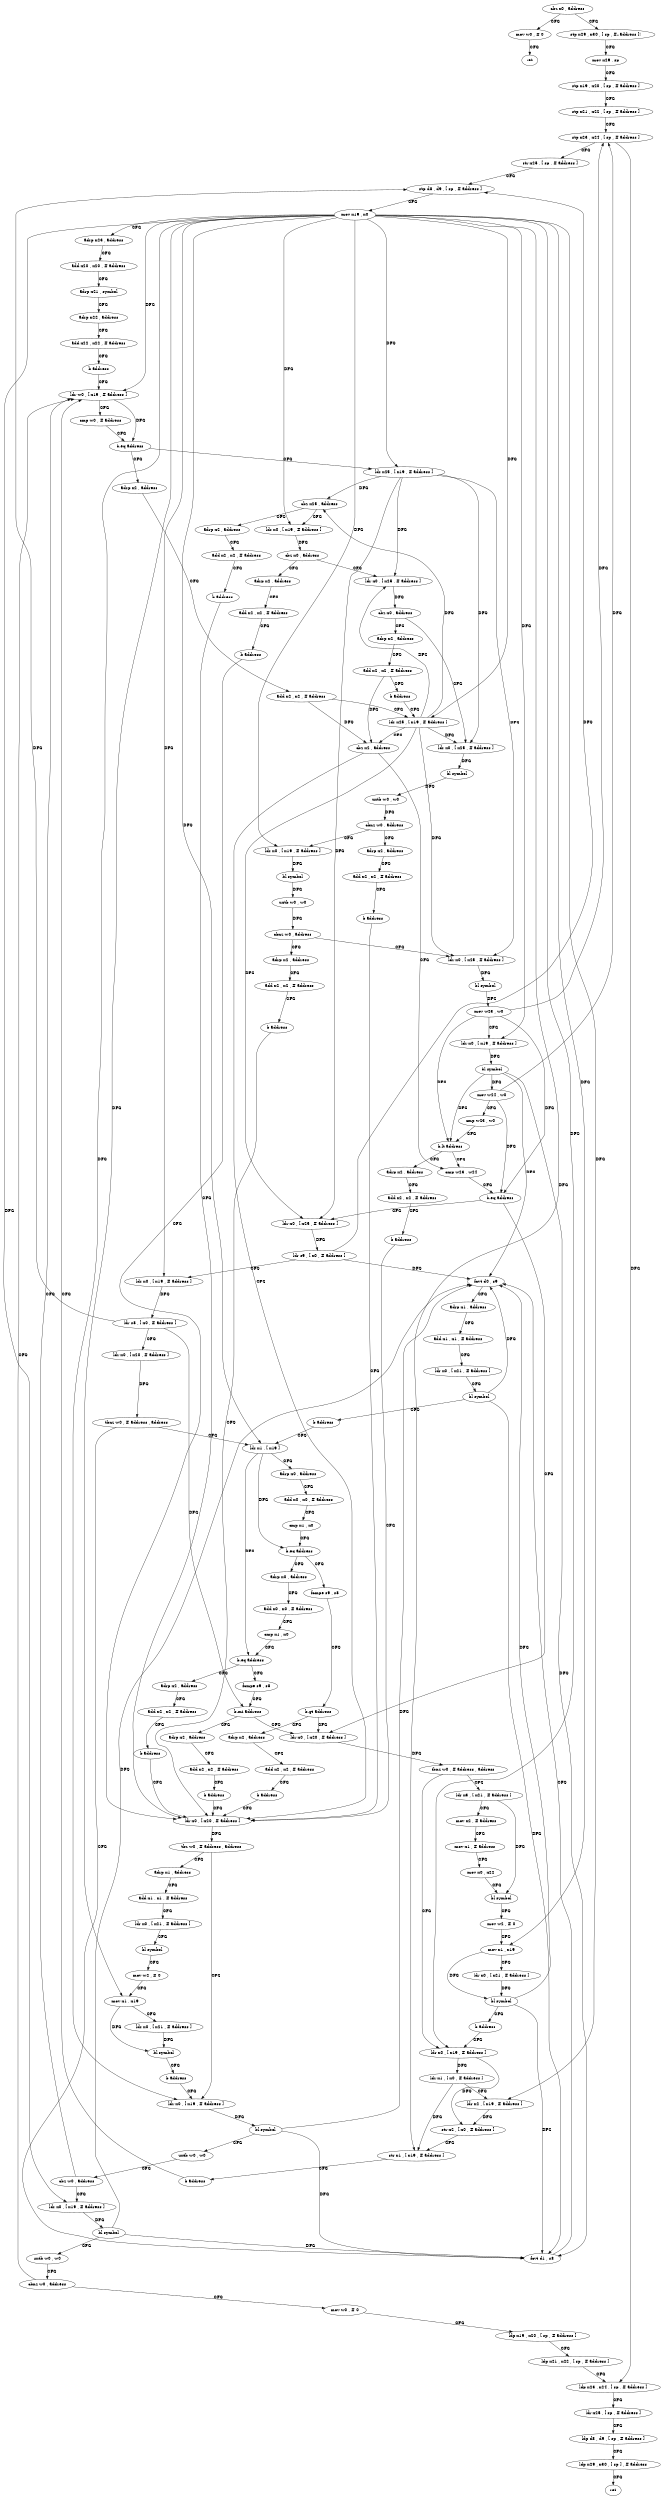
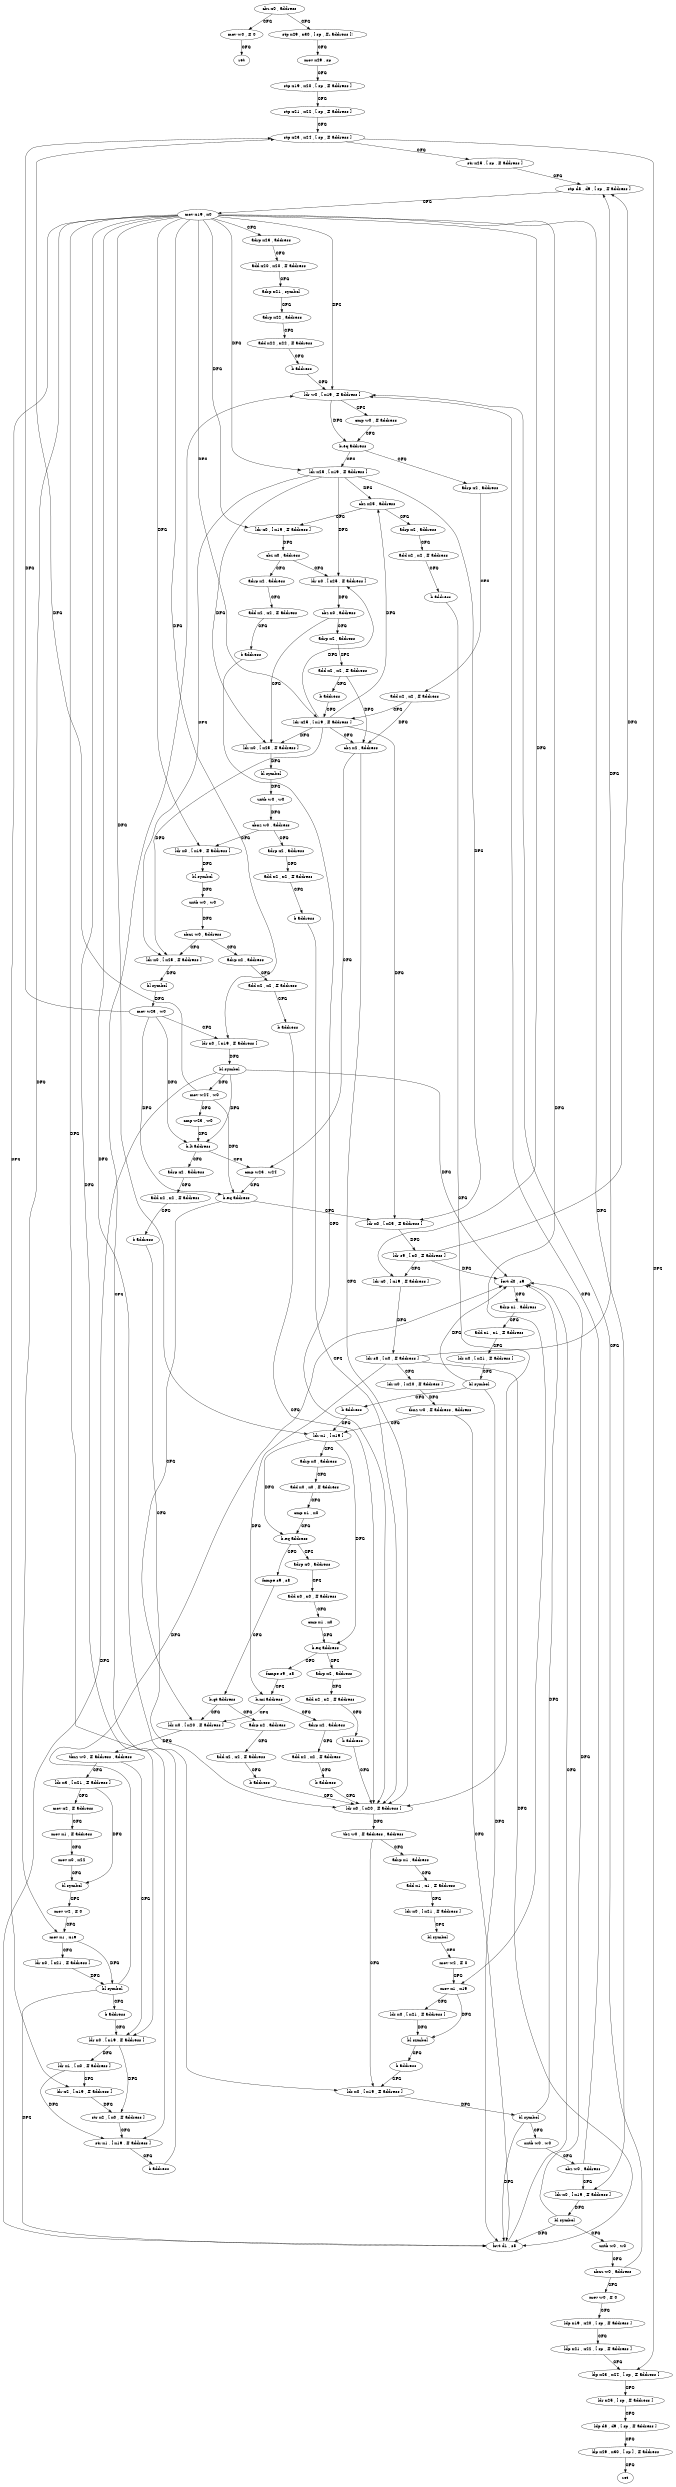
edge "ldr s8 , [ x0 , # address ]" -> "fcvt d1 , s8": added, label "DFG"
